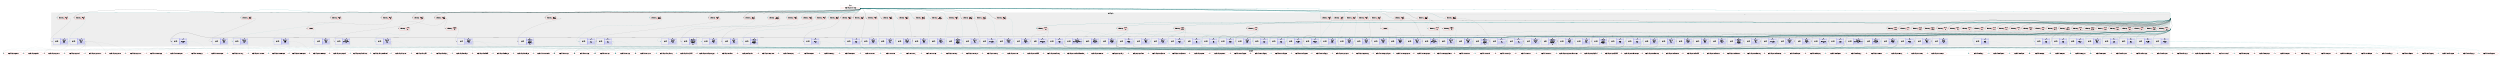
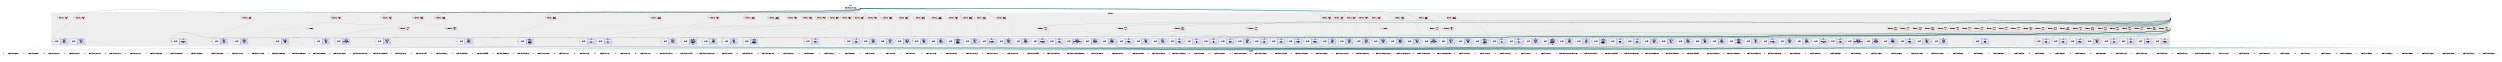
node "portage://dev-qt/qtcore-5.12.5-r1": added
